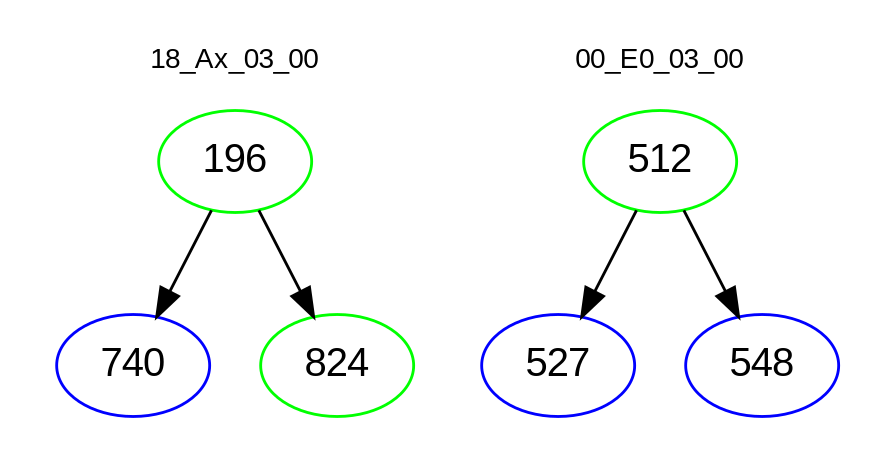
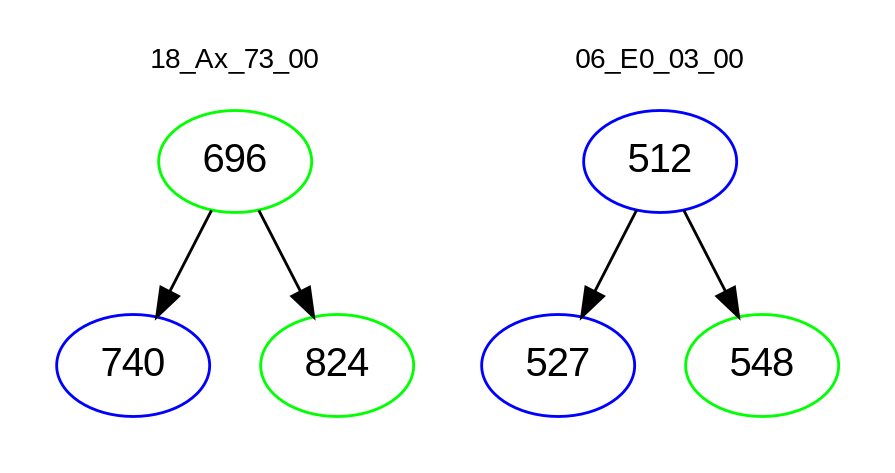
cluster "18_Ax_03_00": label "18_Ax_03_00" -> "18_Ax_73_00"
cluster "00_E0_03_00": label "00_E0_03_00" -> "06_E0_03_00"
node "196": label "196" -> "696"
node "512": color green -> blue
node "548": color blue -> green
